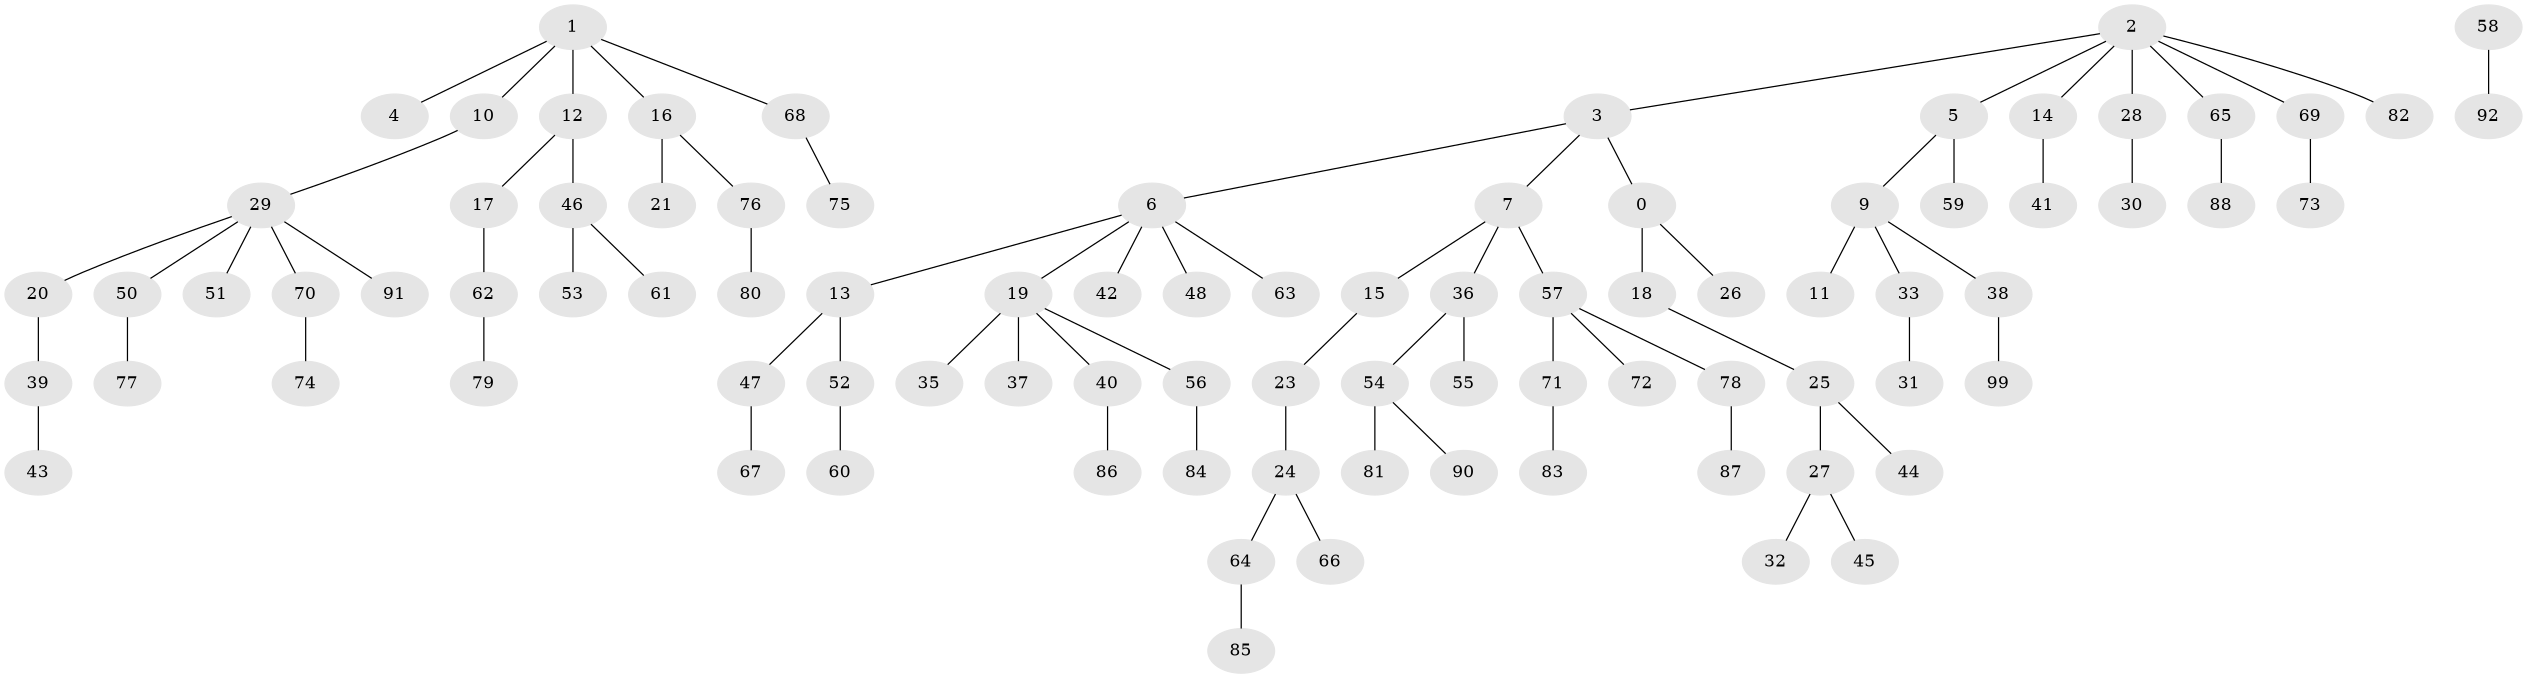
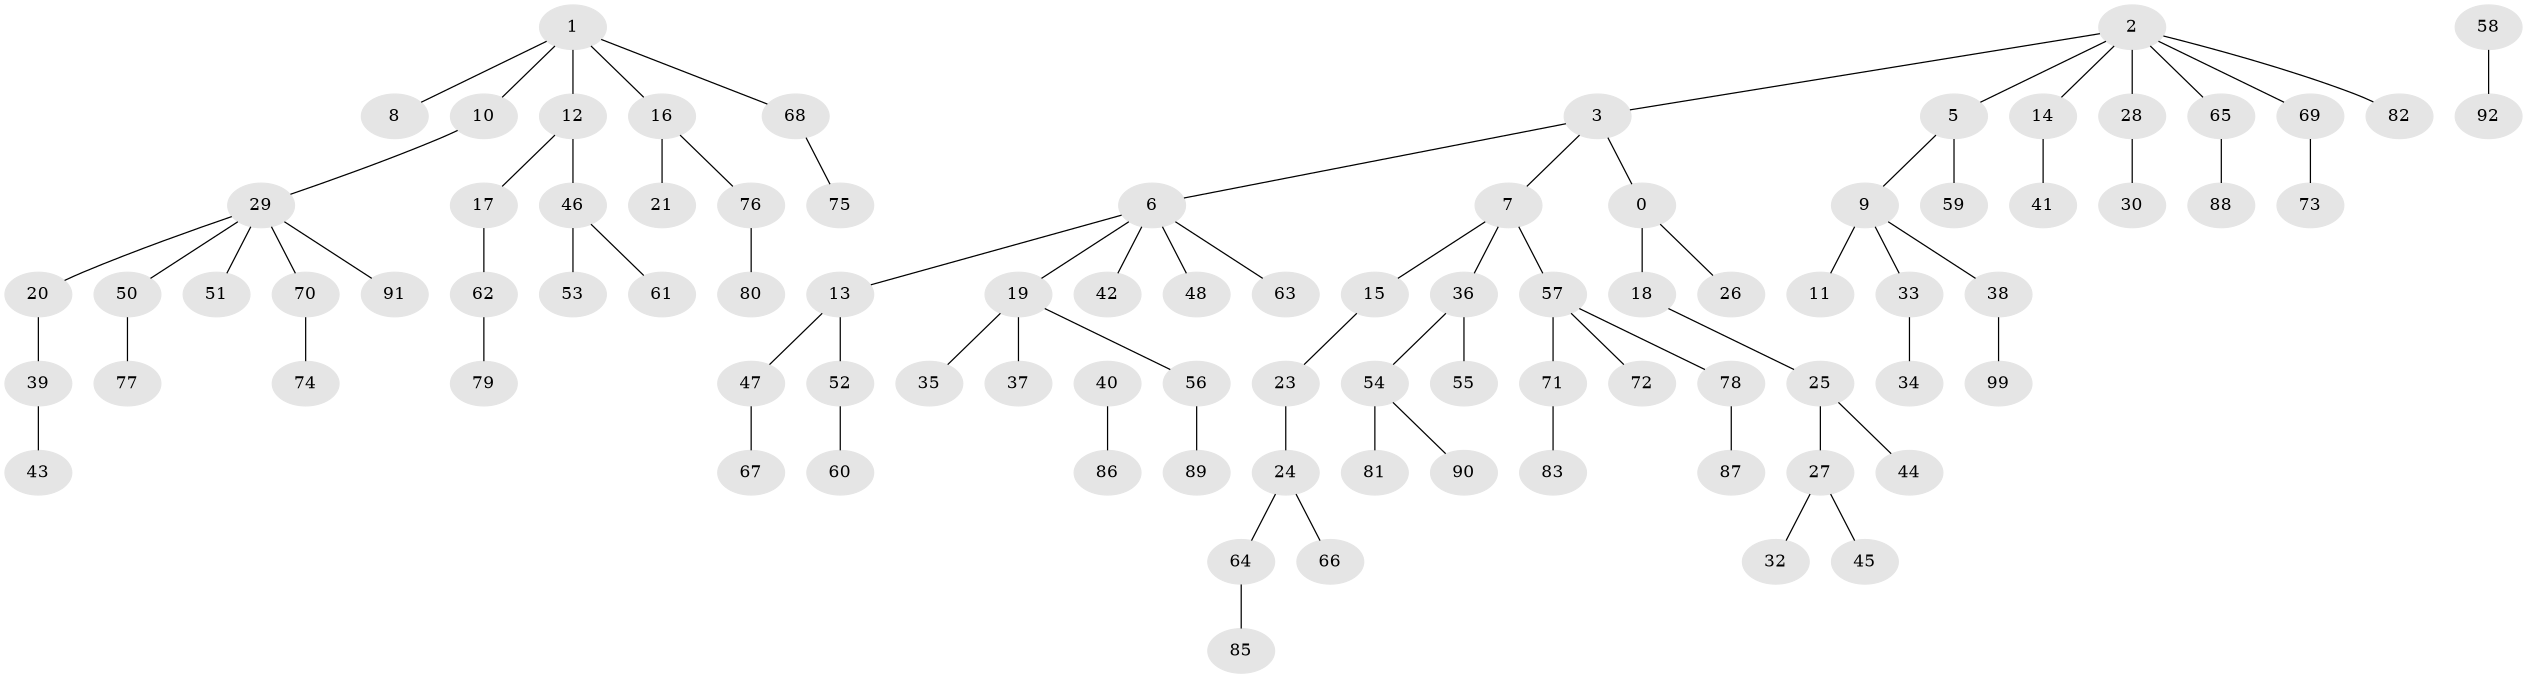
node "4": label "4" -> "8"
edge "19" -- "40": removed
node "31": label "31" -> "34"
node "84": label "84" -> "89"
